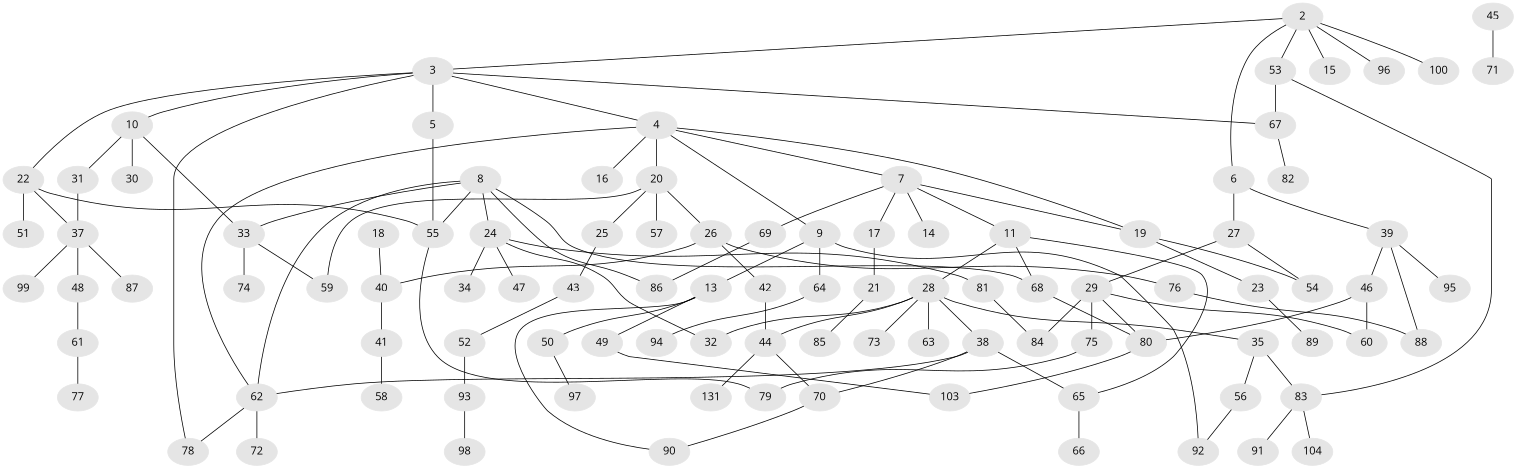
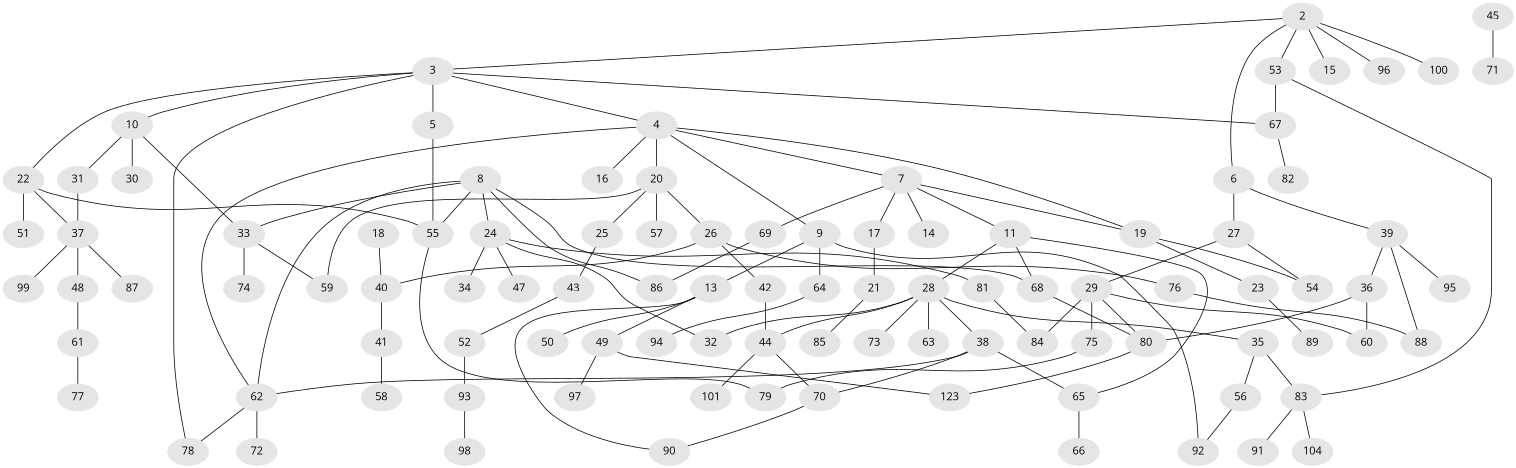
node "46": label "46" -> "36"
edge "50" -- "97": now "49" -- "97"
node "131": label "131" -> "101"
node "103": label "103" -> "123"
